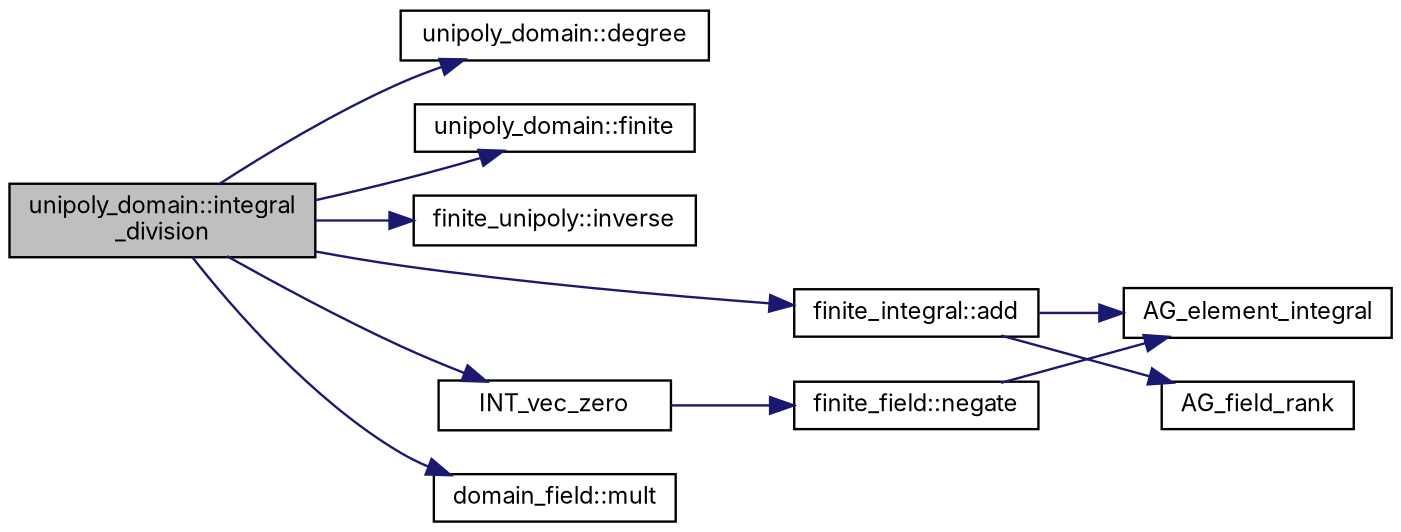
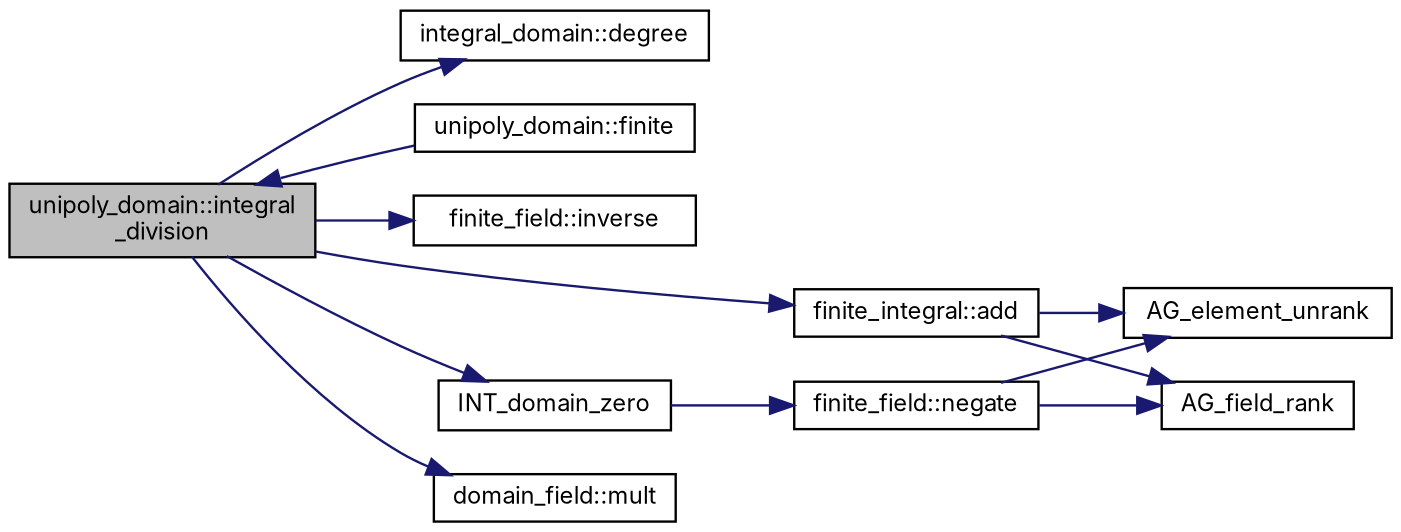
node "unipoly_domain::degree": label "unipoly_domain::degree" -> "integral_domain::degree"
edge "unipoly_domain::integral _division" -> "unipoly_domain::finite": reversed
node "finite_unipoly::inverse": label "finite_unipoly::inverse" -> "finite_field::inverse"
node "AG_element_integral": label "AG_element_integral" -> "AG_element_unrank"
node "INT_vec_zero": label "INT_vec_zero" -> "INT_domain_zero"
edge "finite_field::negate" -> "AG_field_rank": added
